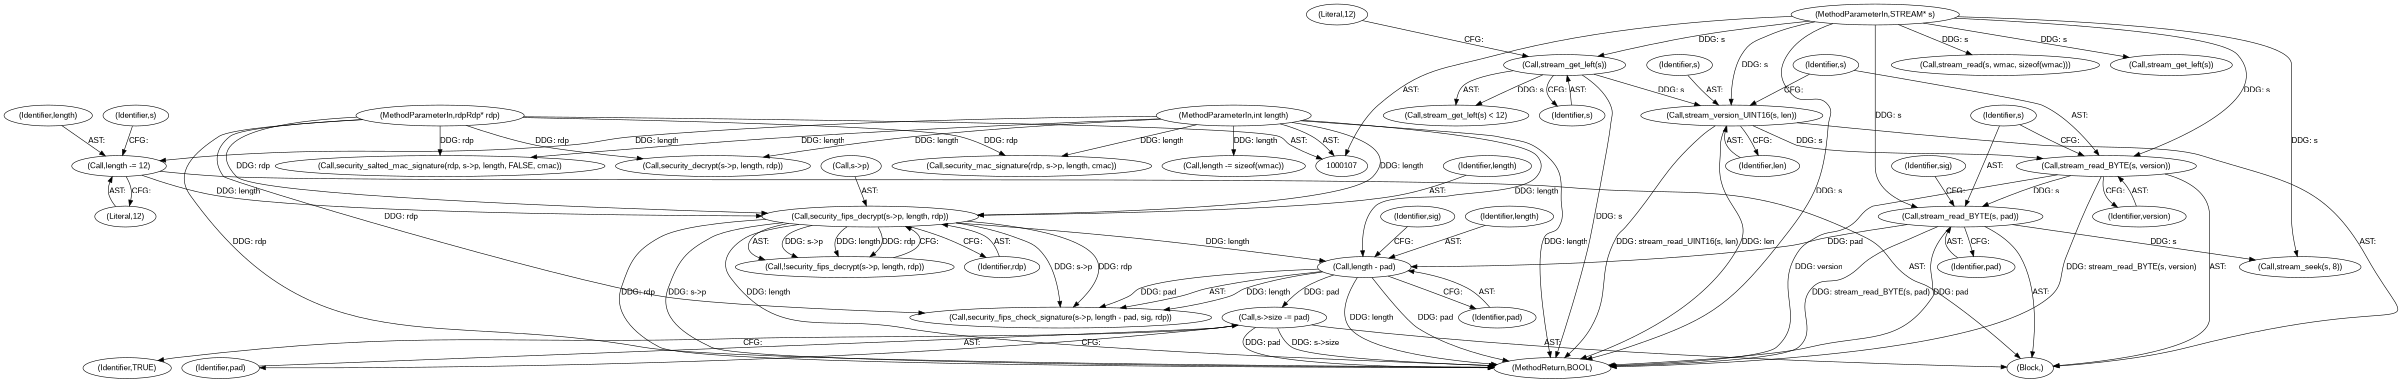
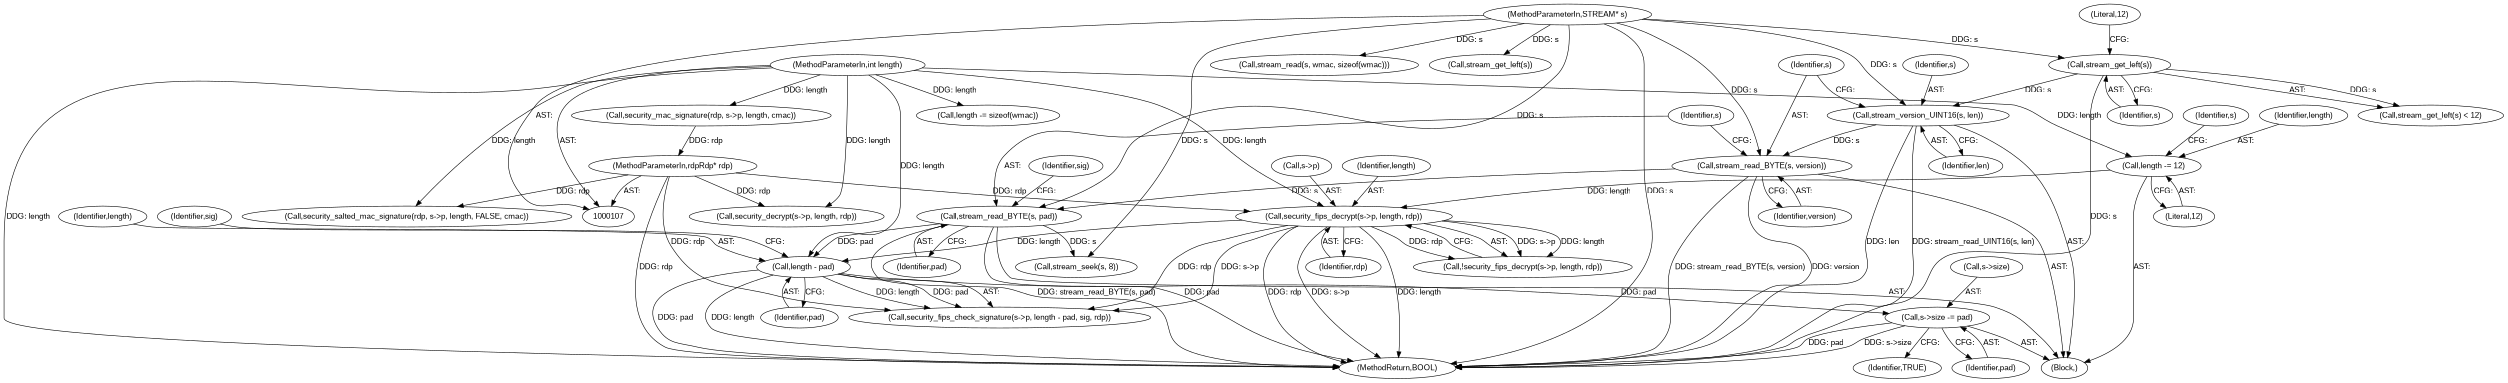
edge "(MethodParameterIn,rdpRdp* rdp)" -> "(Call,security_mac_signature(rdp, s->p, length, cmac))": reversed
node "(Call,s->size)": added
